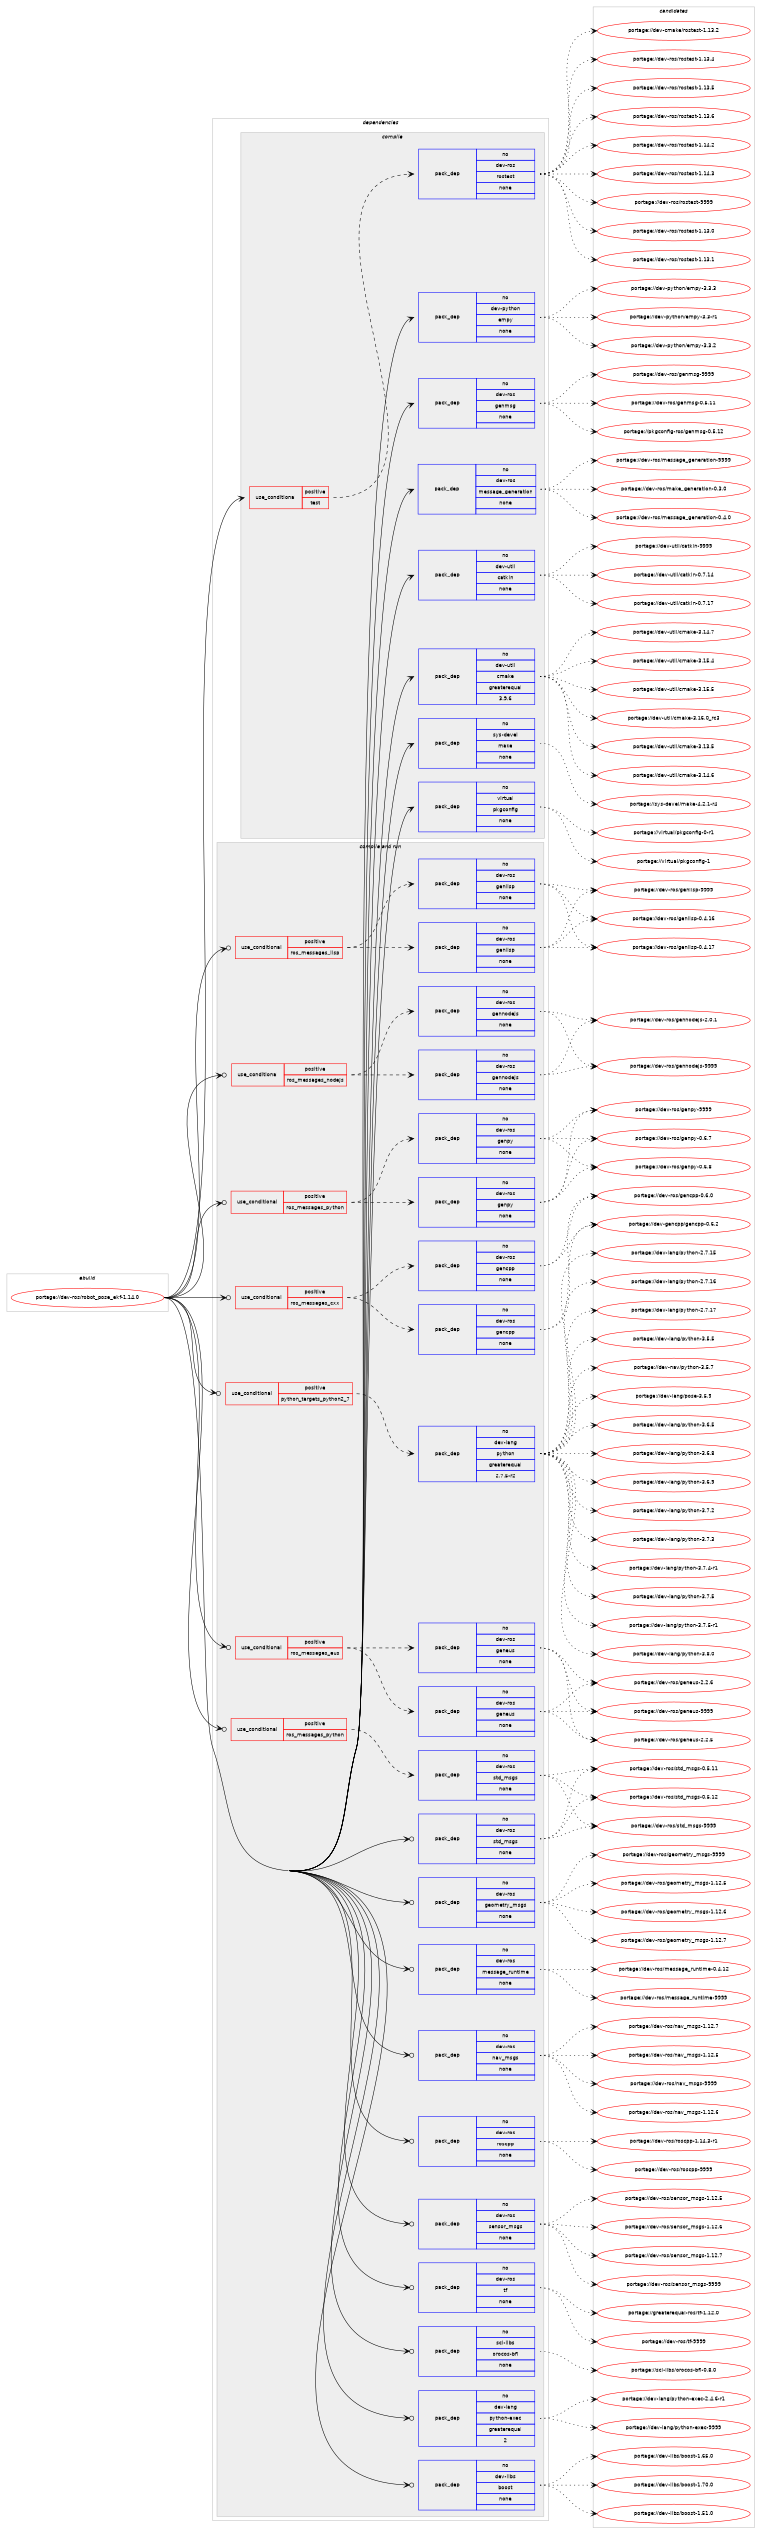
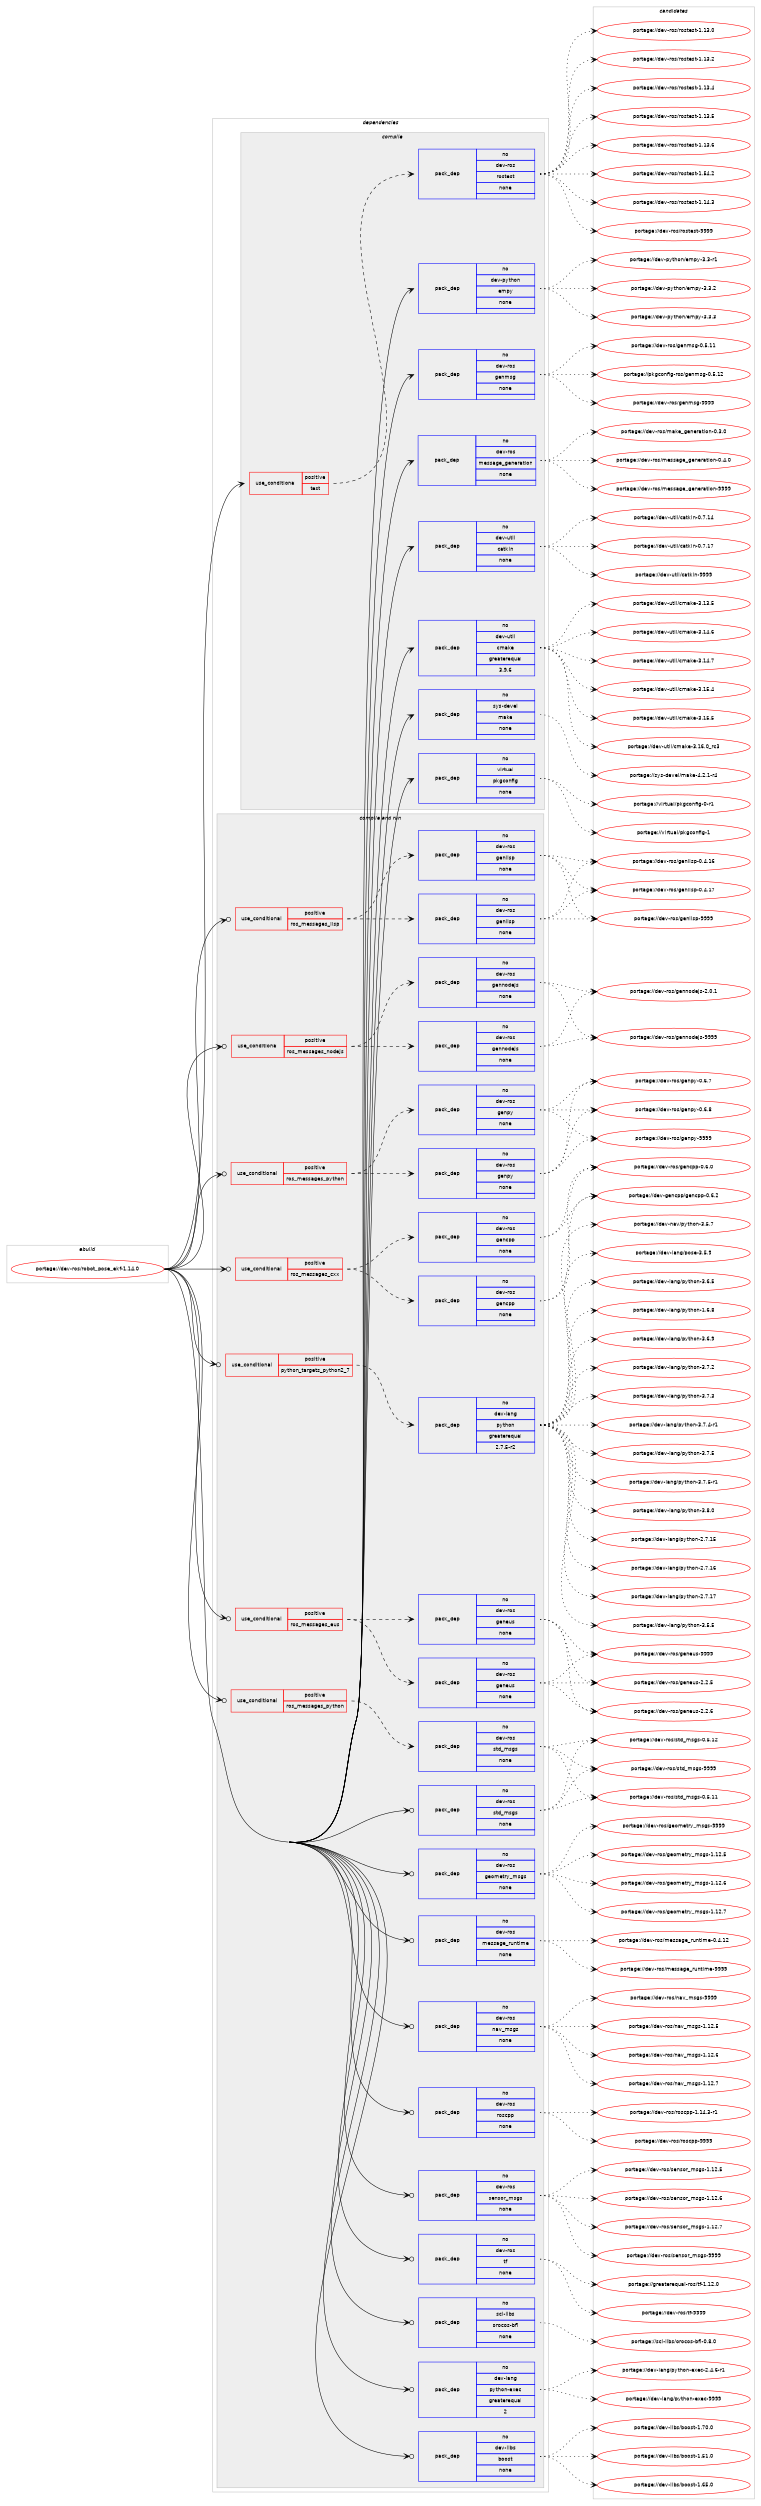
node "portage://dev-cmake/rostest-1.13.2": label "portage://dev-cmake/rostest-1.13.2" -> "portage://dev-ros/rostest-1.13.2"
node "portage://dev-ros/rostest-1.14.2": label "portage://dev-ros/rostest-1.14.2" -> "portage://dev-ros/rostest-1.54.2"
node "portage://dev-ros/rostest-1.13.1": removed
node "portage://dev-lang/python-3.6.8": label "portage://dev-lang/python-3.6.8" -> "portage://dev-lang/python-1.6.8"
